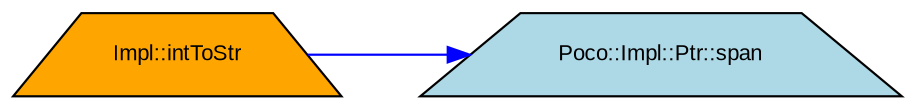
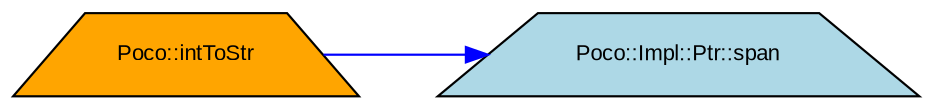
node "Impl::intToStr": label "Impl::intToStr" -> "Poco::intToStr"
